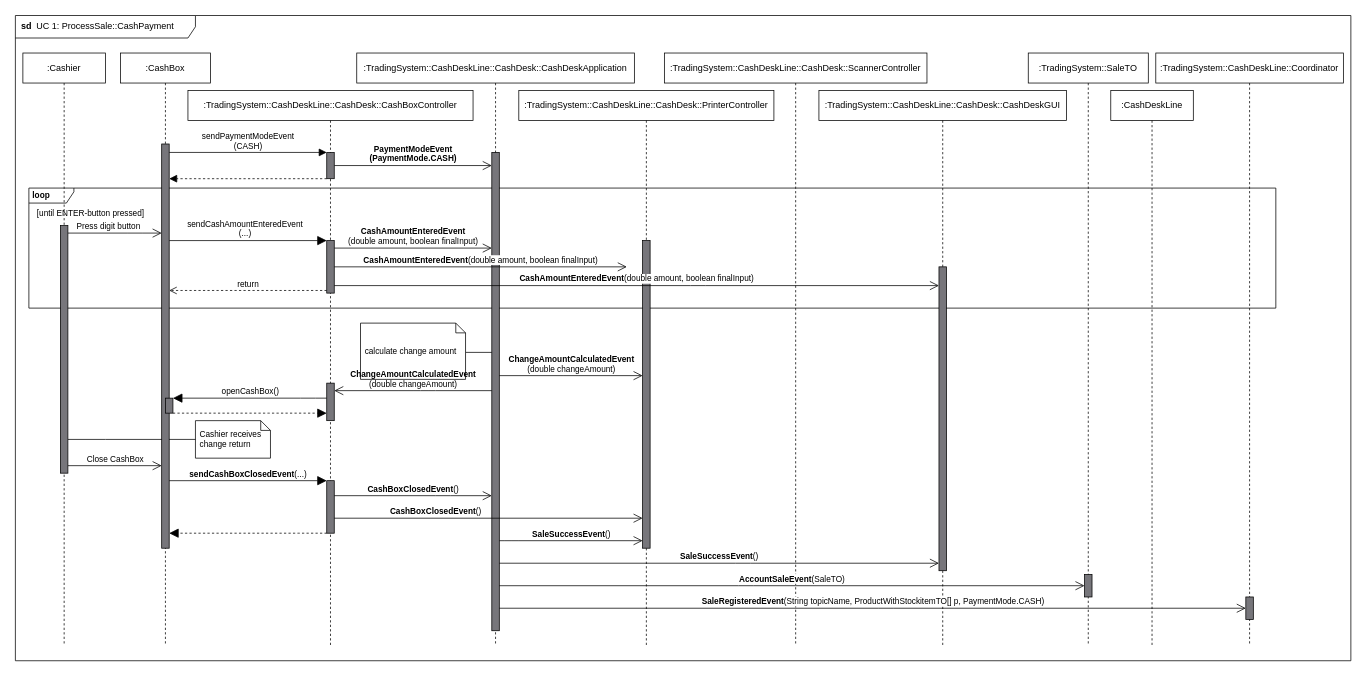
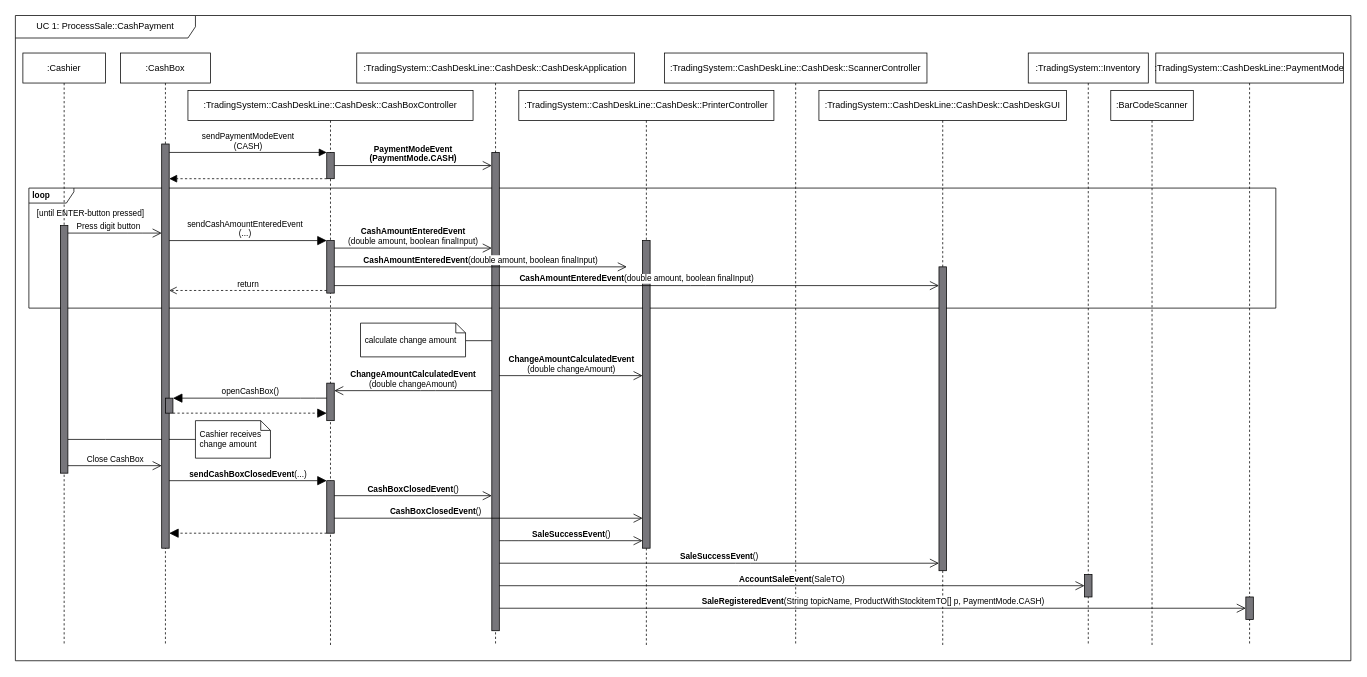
node "sd": removed
node ":TradingSystem::SaleTO": label ":TradingSystem::SaleTO" -> ":TradingSystem::Inventory"
node ":TradingSystem::CashDeskLine::Coordinator": label ":TradingSystem::CashDeskLine::Coordinator" -> ":TradingSystem::CashDeskLine::PaymentMode"
node ":CashDeskLine": label ":CashDeskLine" -> ":BarCodeScanner"
node "calculate change amount": size 105x56 -> 105x34
node "Cashier receives change return": label "Cashier receives change return" -> "Cashier receives change amount"
